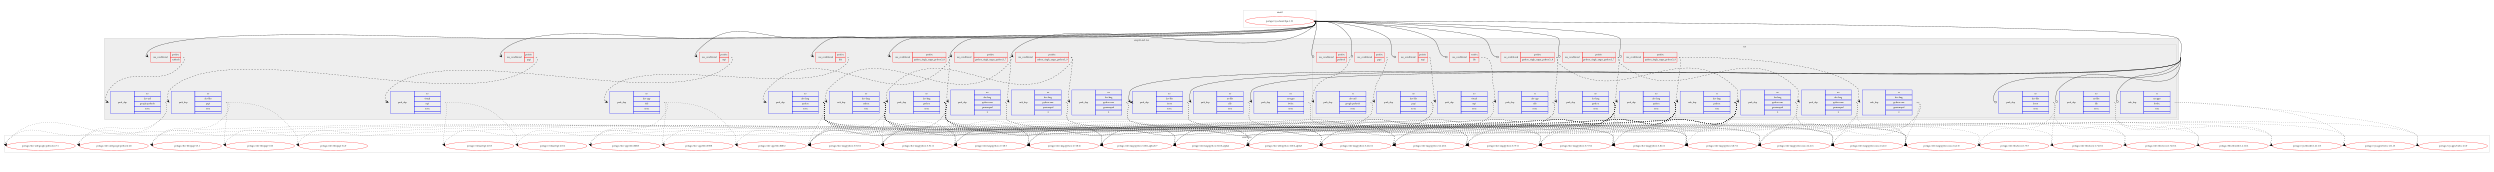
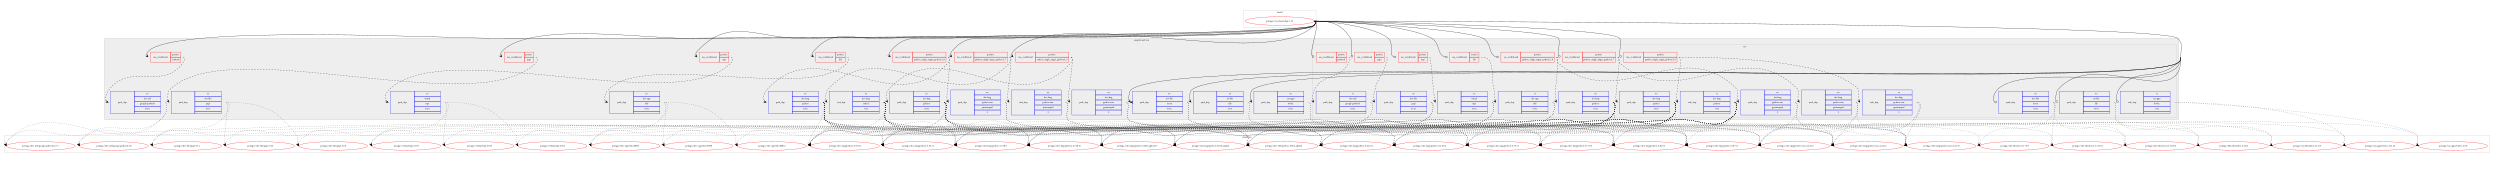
node "portage://virtual/mpi-2.0-r5": added
